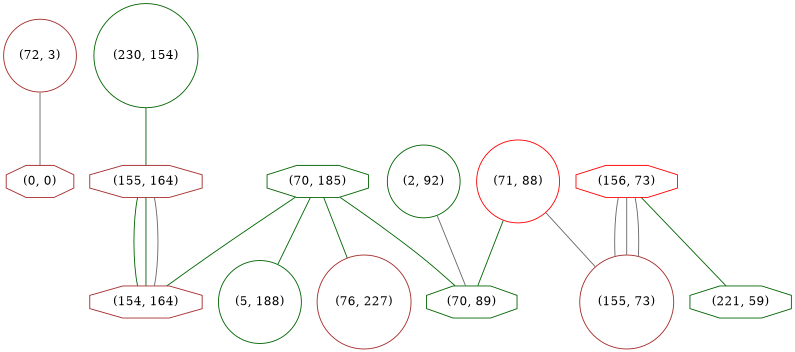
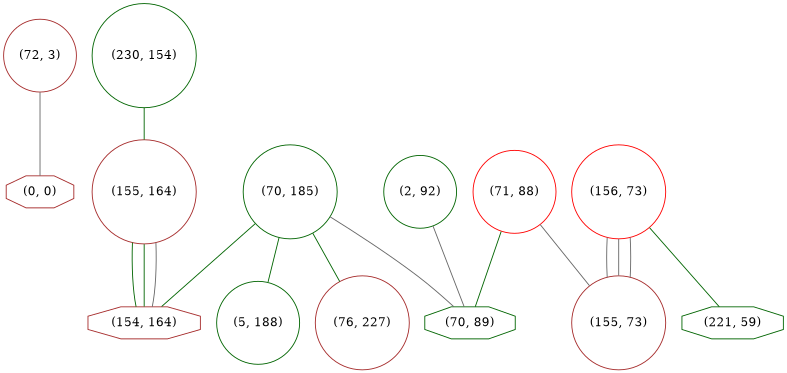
node "(155, 164)": shape octagon -> circle
node "(70, 185)": shape octagon -> circle
node "(156, 73)": shape octagon -> circle
edge "(70, 185)" -- "(70, 89)": color darkgreen -> gray40
